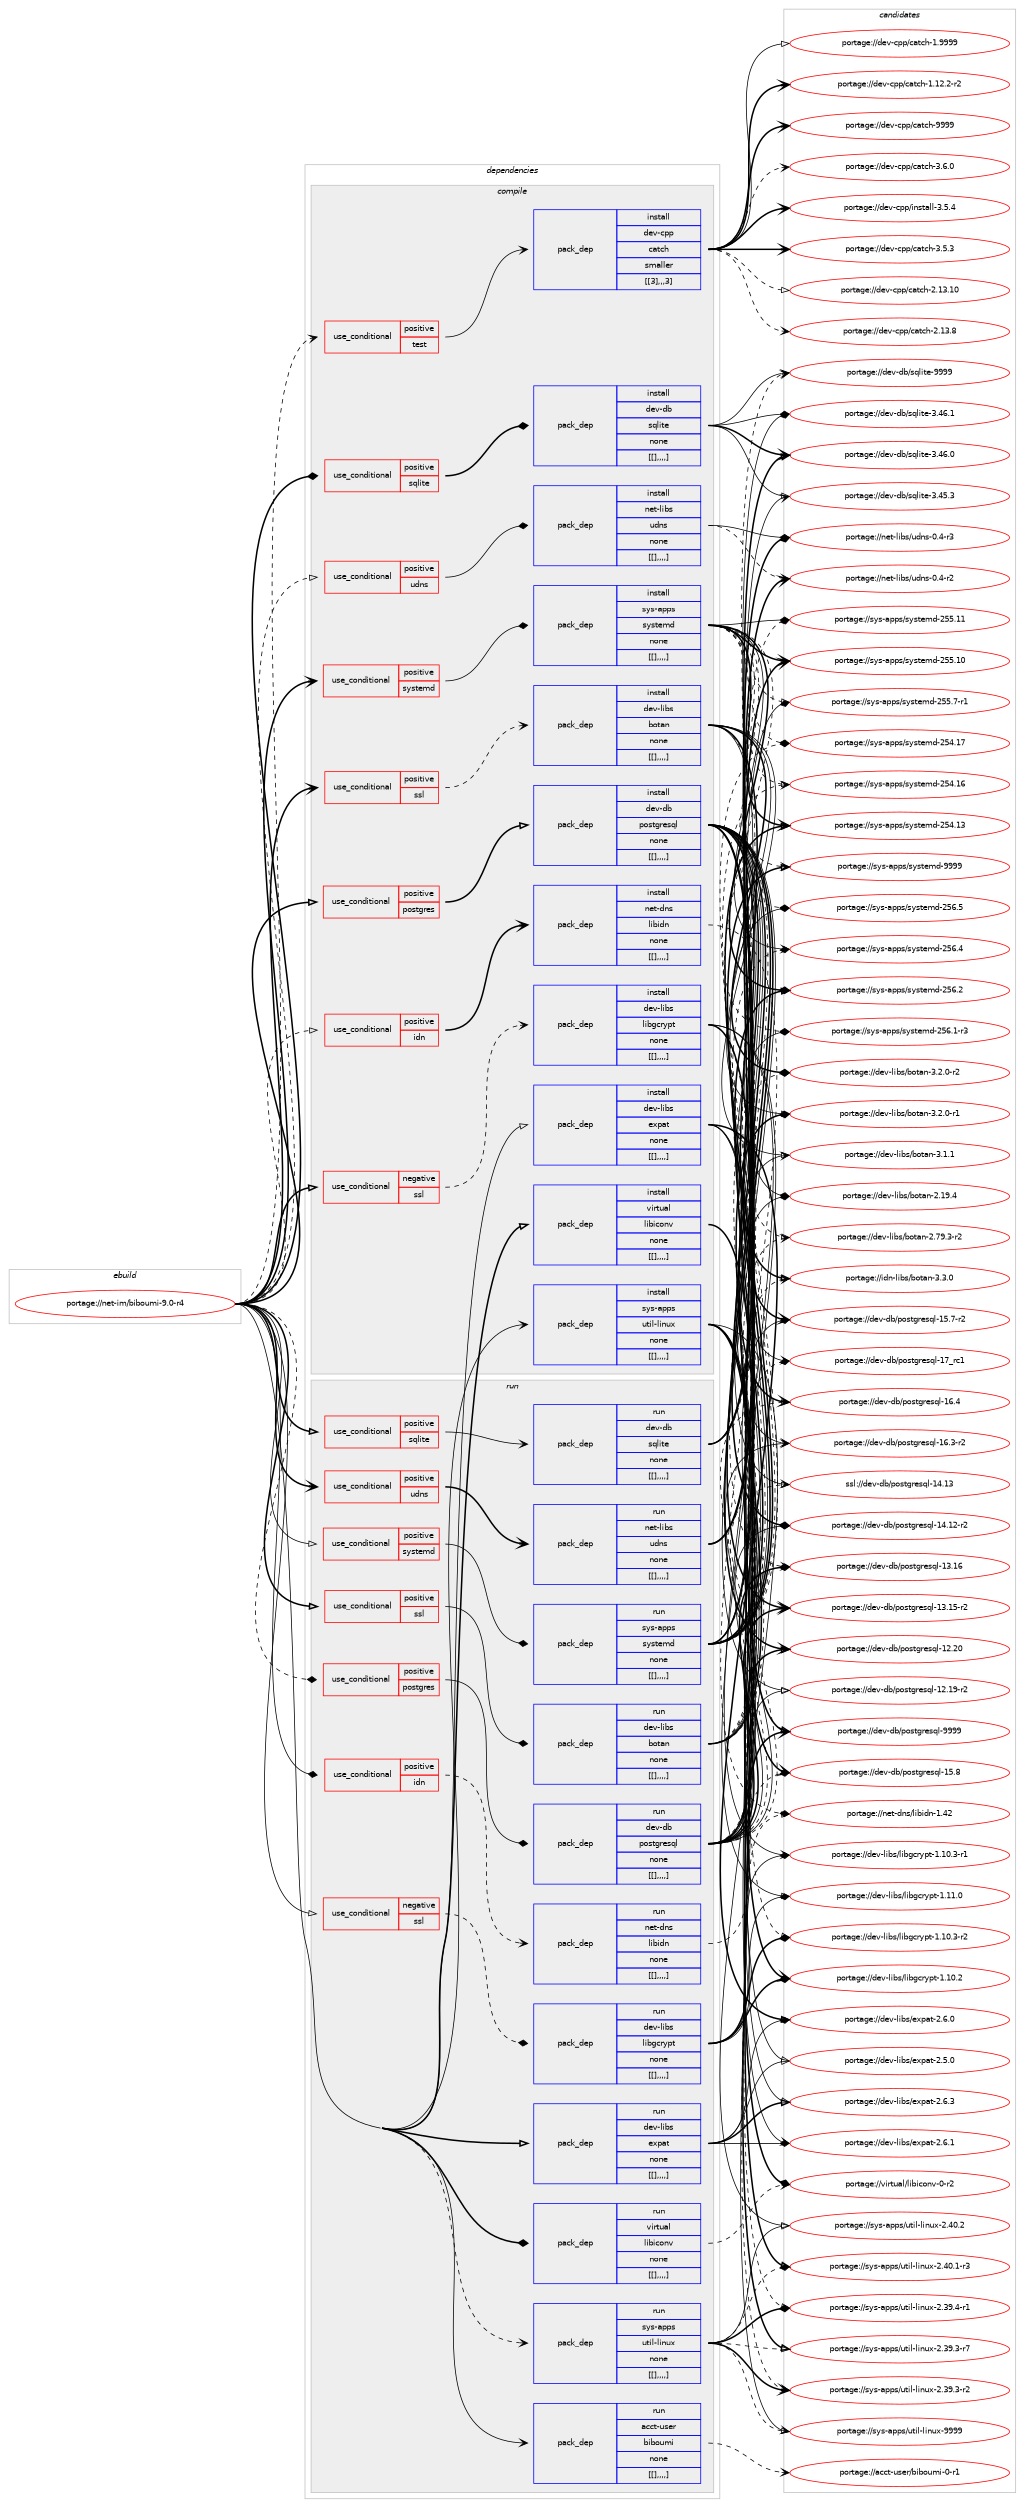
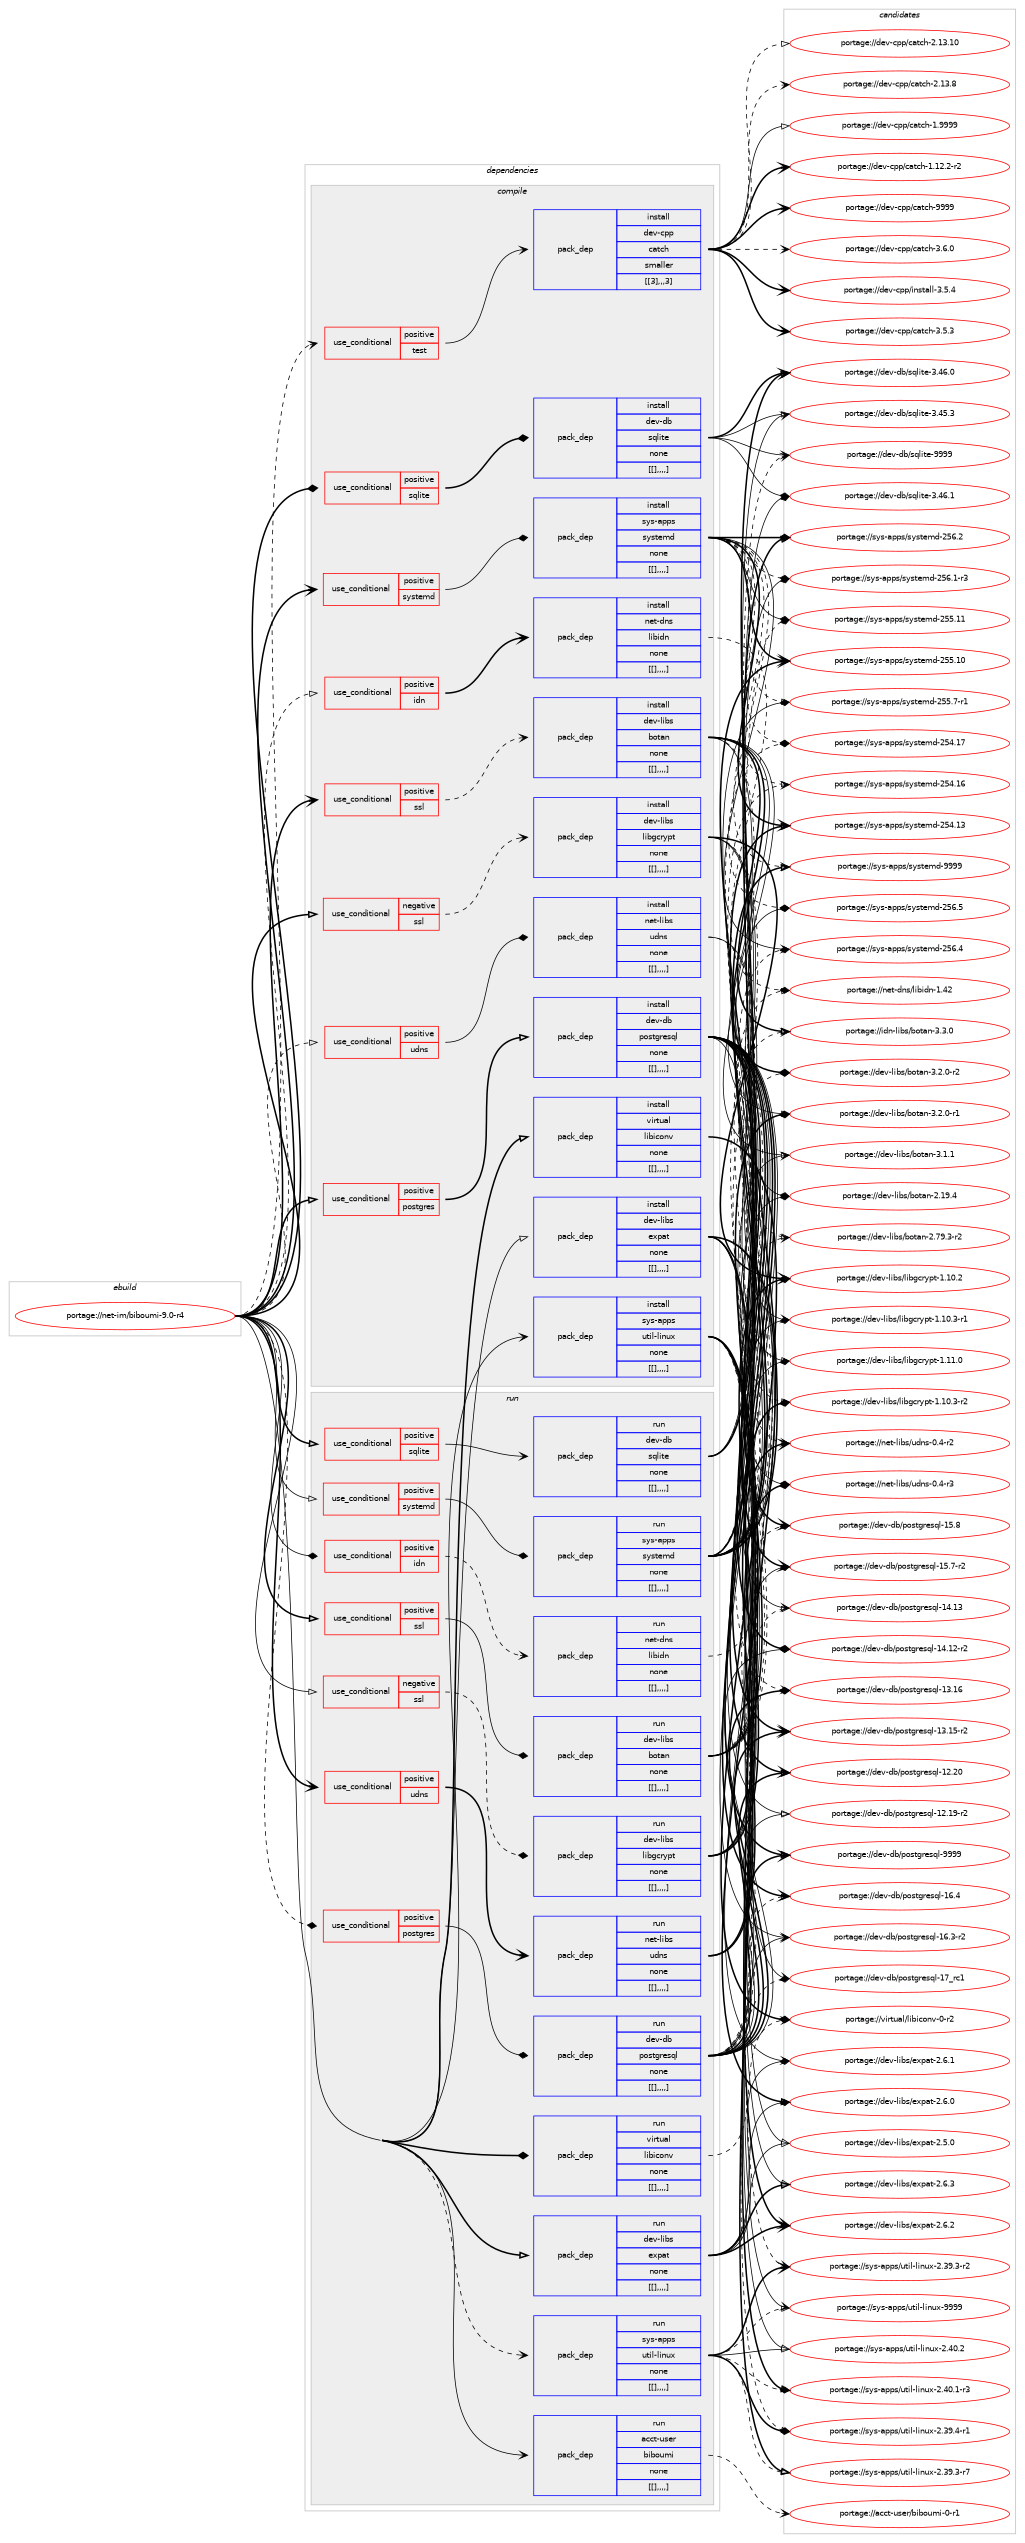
node "ssl://dev-db/postgresql-14.13": label "ssl://dev-db/postgresql-14.13" -> "portage://dev-db/postgresql-14.13"
node "portage://dev-libs/expat-2.6.2": added
